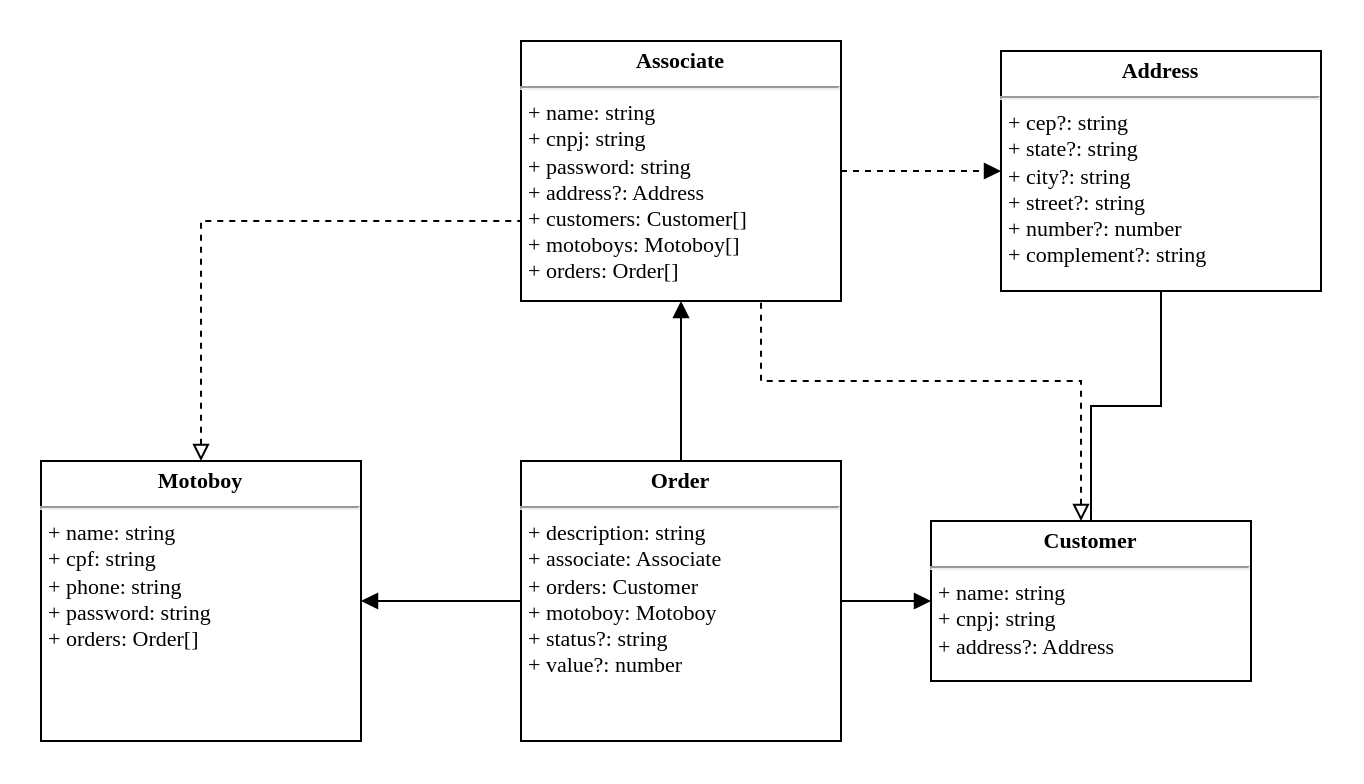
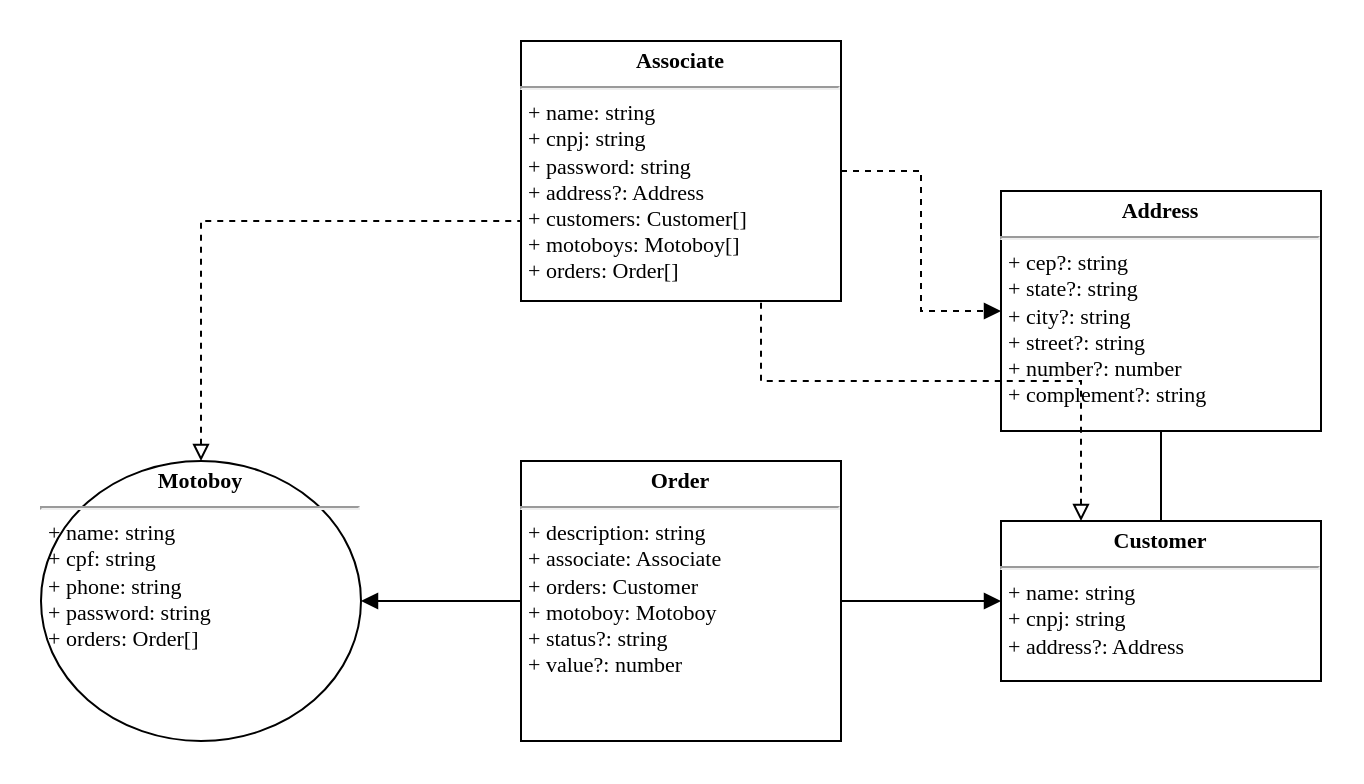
node "Address + cep?: string+ state?: string + city?: string + street?: string + number?: number + complement?: string": moved (1161, 171) -> (1161, 311)
edge "Order + description: string+ associate: Associate + orders: Customer + motoboy: Motoboy + status?: string + value?: number" -> "Associate + name: string+ cnpj: string + password: string + address?: Address + customers: Customer[] + motoboys: Motoboy[] + orders: Order[]": removed
node "Motoboy + name: string+ cpf: string + phone: string + password: string + orders: Order[]": shape rectangle -> ellipse
node "Customer + name: string+ cnpj: string + address?: Address": moved (1091, 601) -> (1161, 601)
